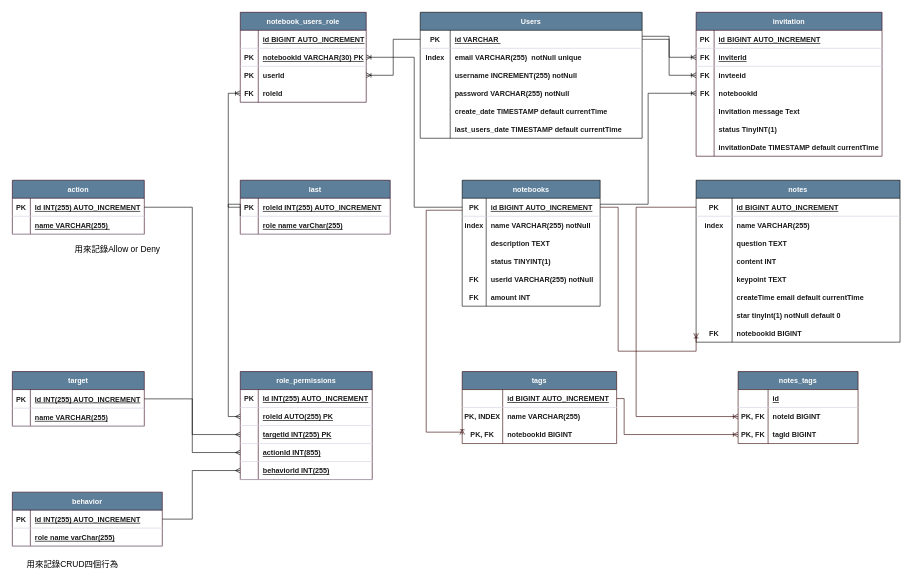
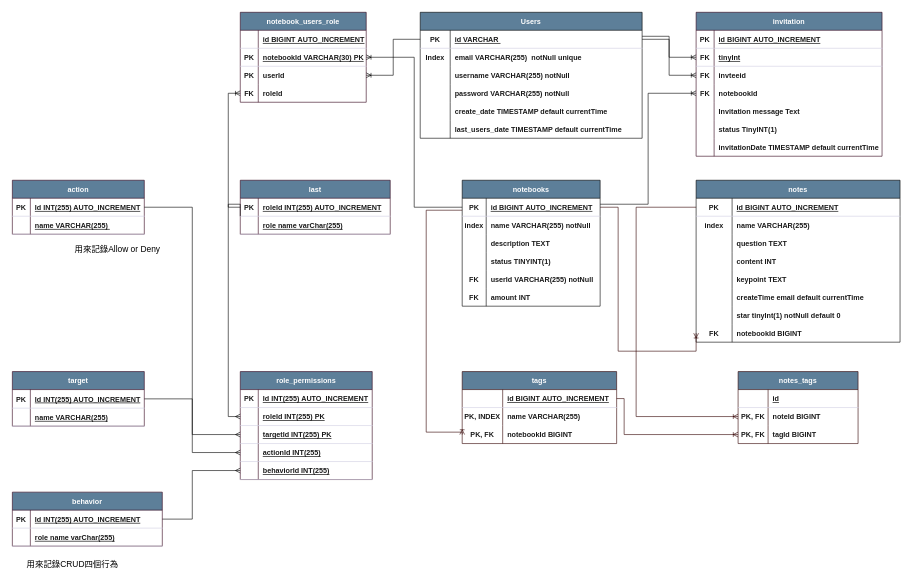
node "inviterId": label "inviterId" -> "tinyInt"
node "username INCREMENT(255) notNull": label "username INCREMENT(255) notNull" -> "username VARCHAR(255) notNull"
node "roleId AUTO(255) PK": label "roleId AUTO(255) PK" -> "roleId INT(255) PK"
node "actionId INT(855)": label "actionId INT(855)" -> "actionId INT(255)"
